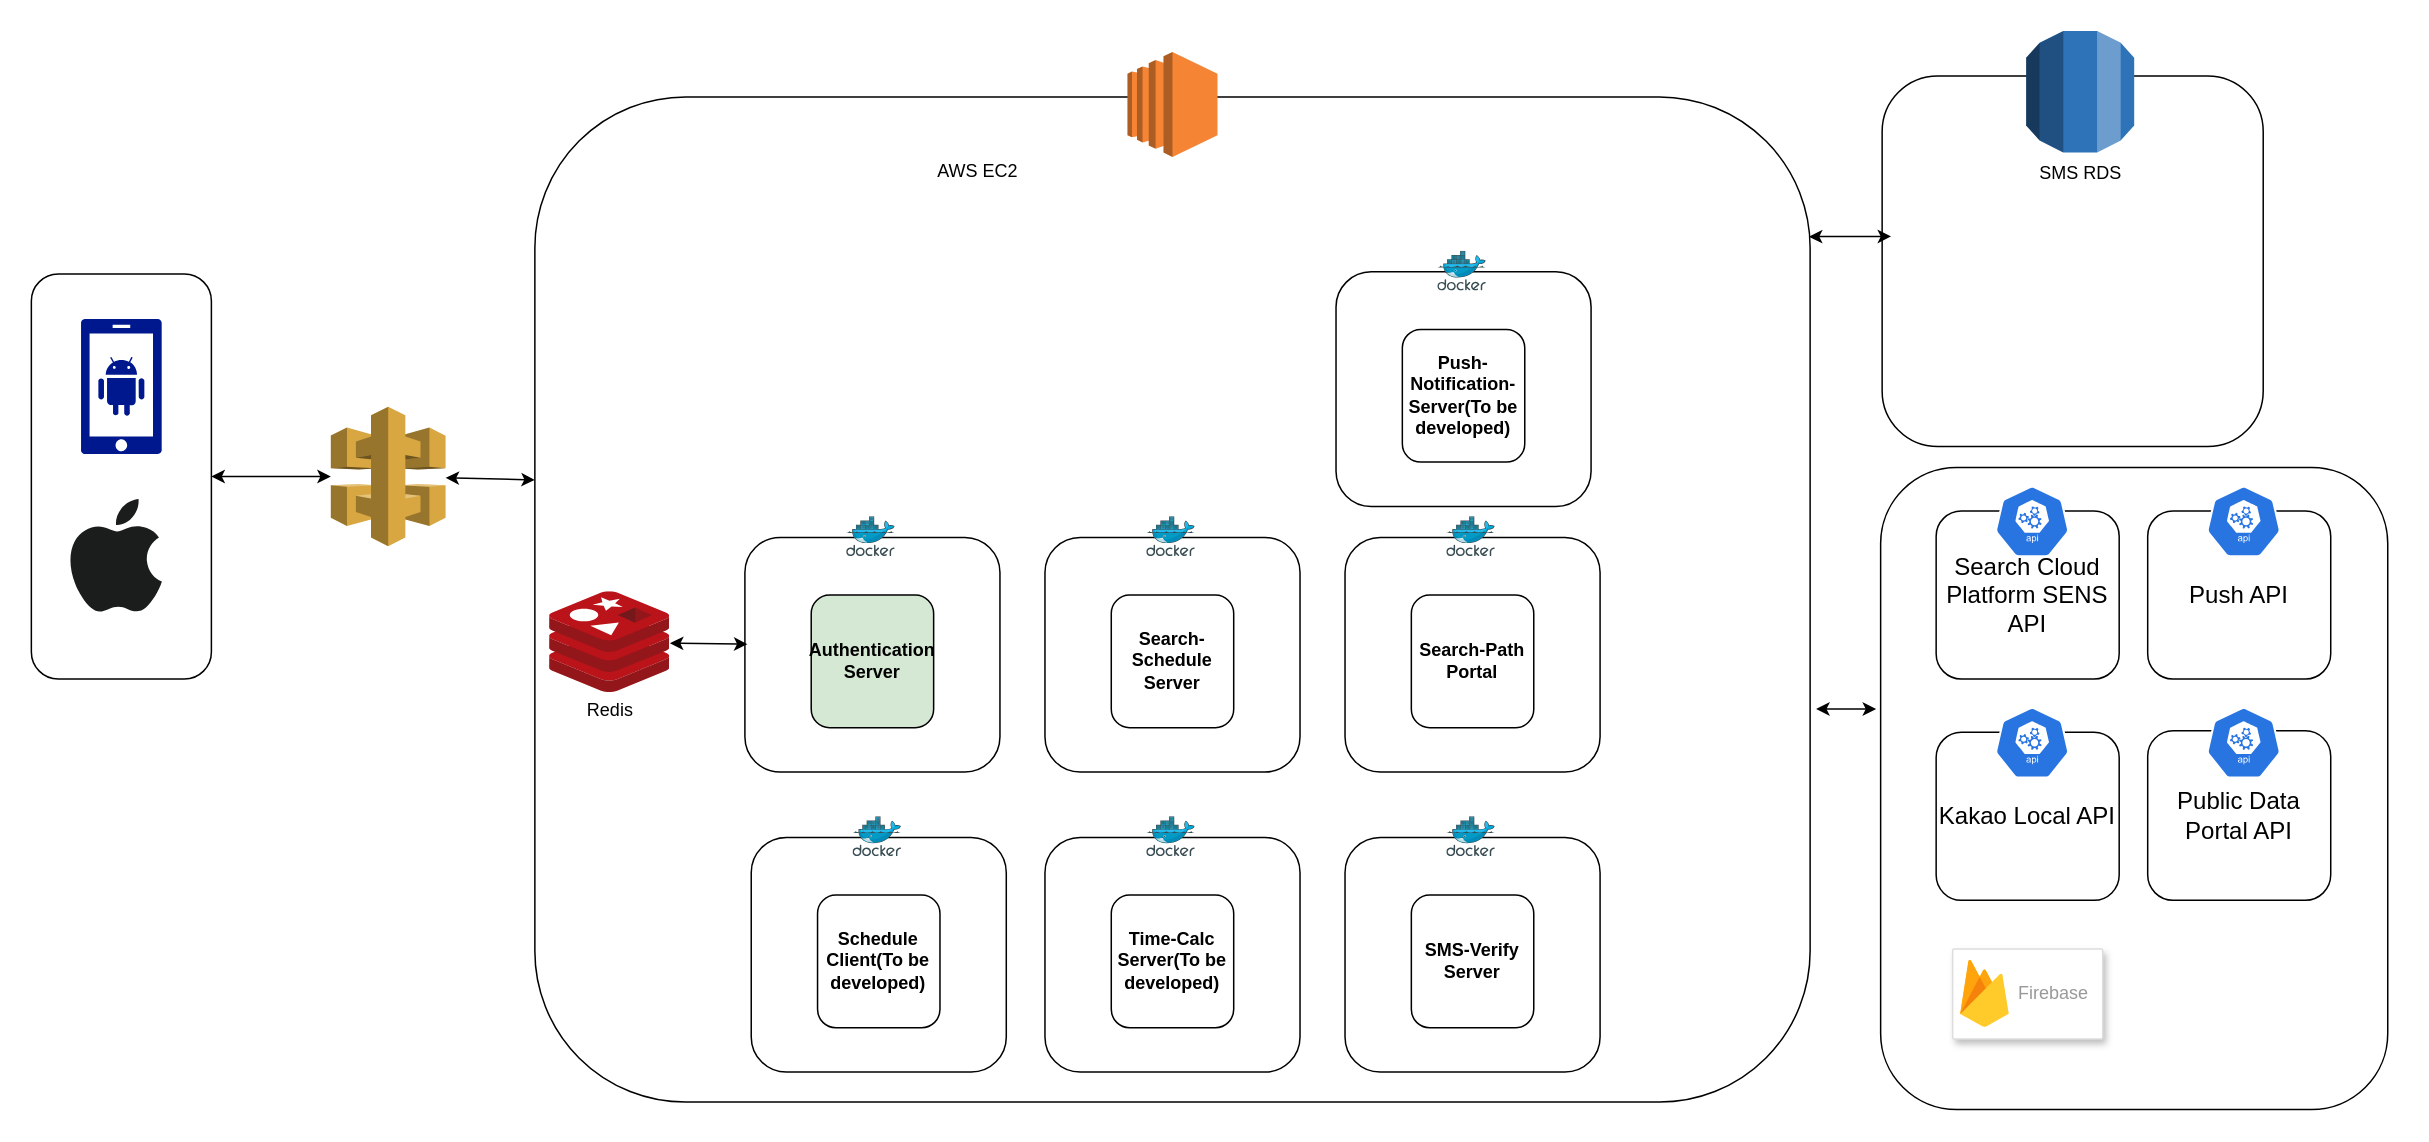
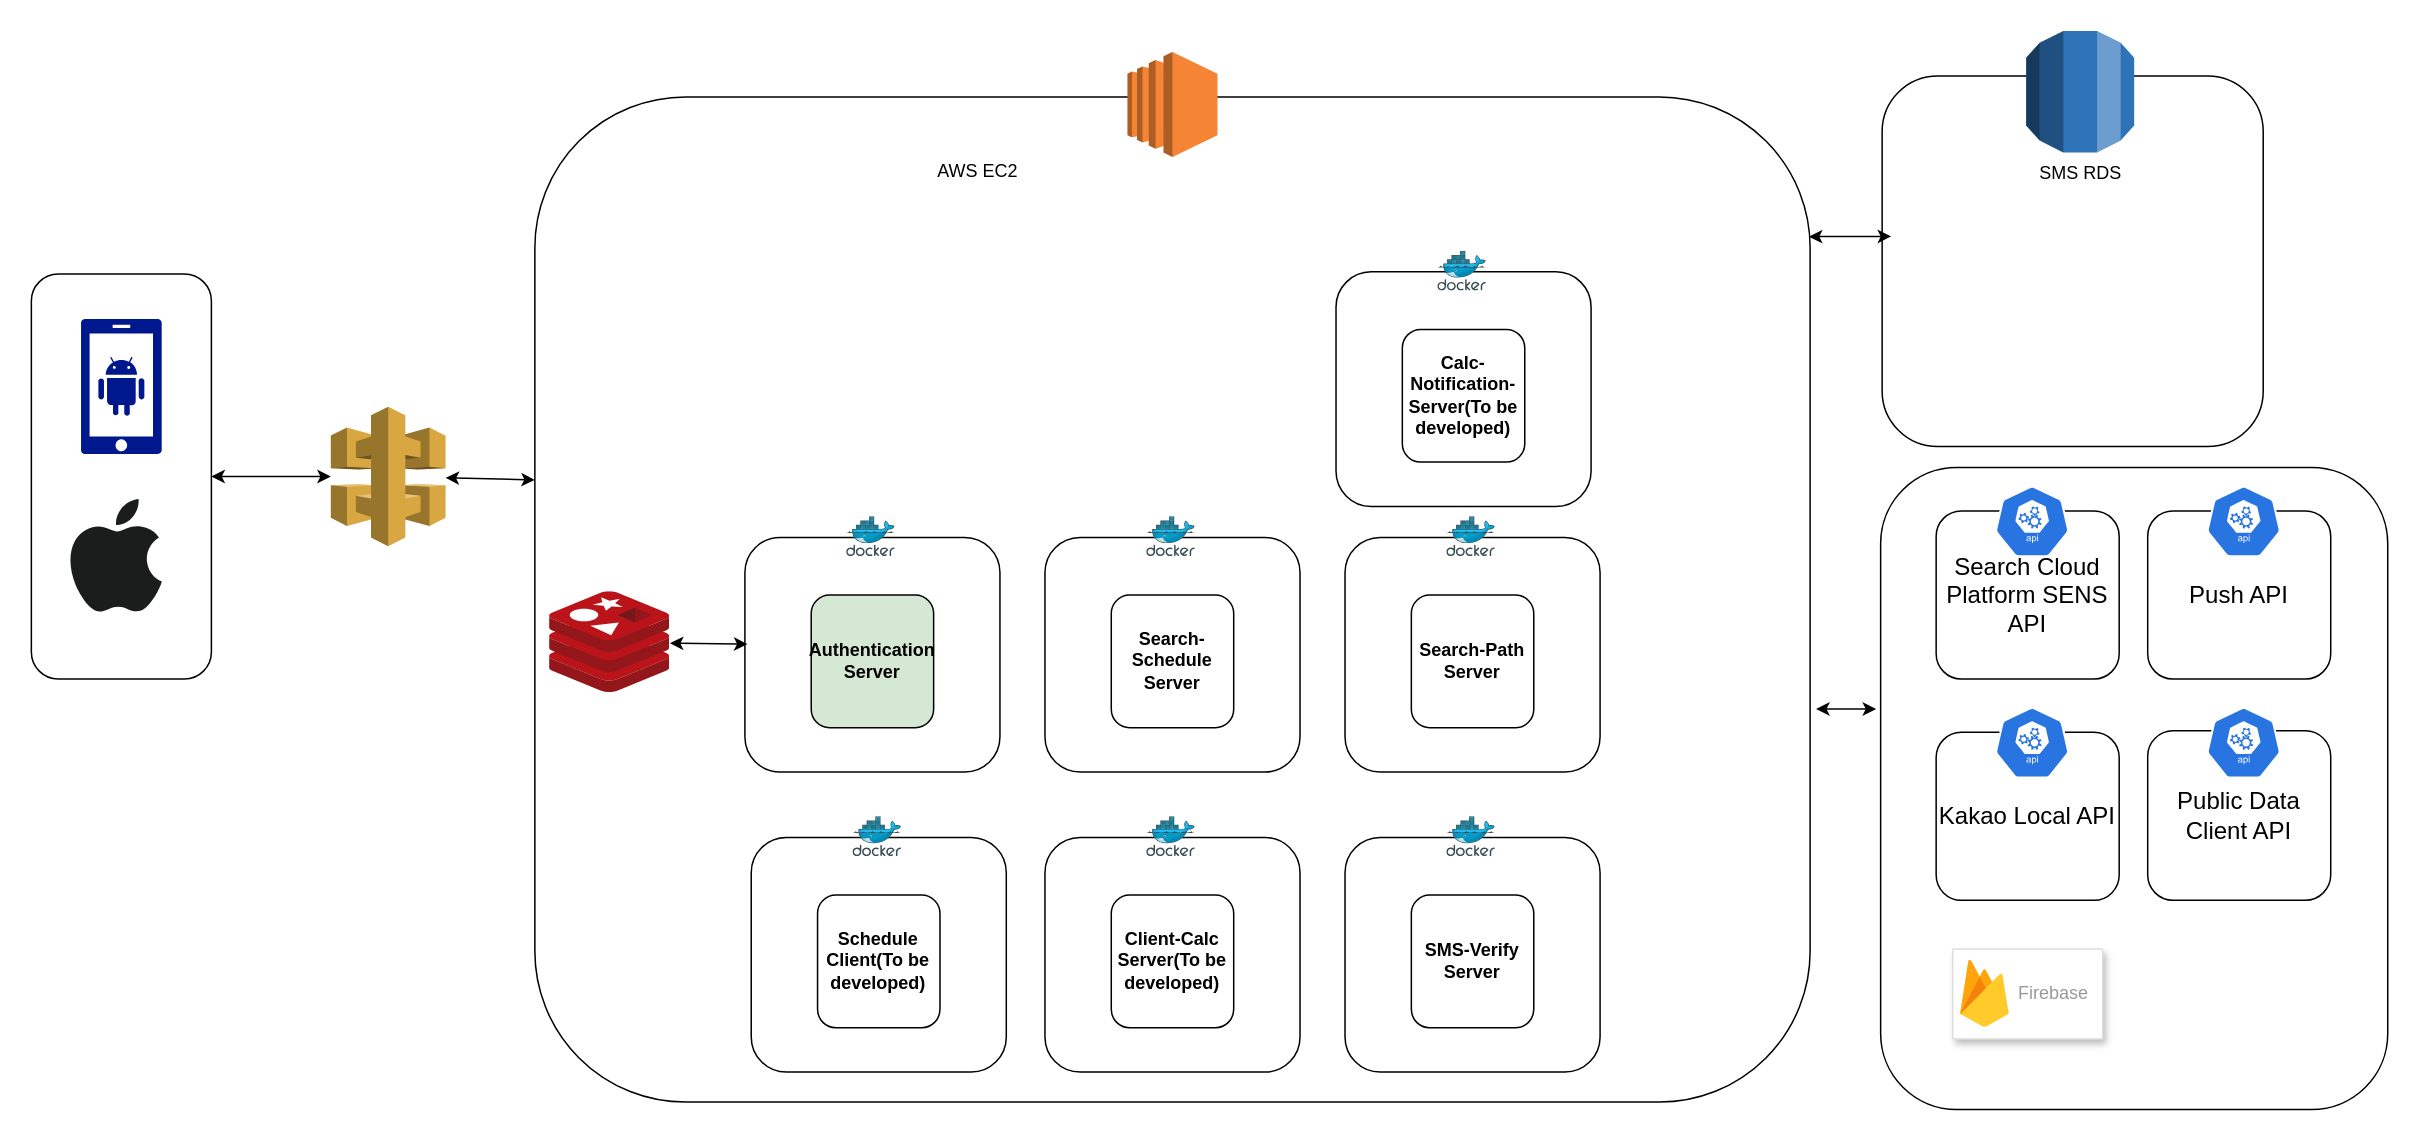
node "Push-Notification-Server(To be developed)": label "Push-Notification-Server(To be developed)" -> "Calc-Notification-Server(To be developed)"
node "Search-Path Portal": label "Search-Path Portal" -> "Search-Path Server"
node "Redis": removed
node "Public Data Portal API": label "Public Data Portal API" -> "Public Data Client API"
node "Time-Calc Server(To be developed)": label "Time-Calc Server(To be developed)" -> "Client-Calc Server(To be developed)"
